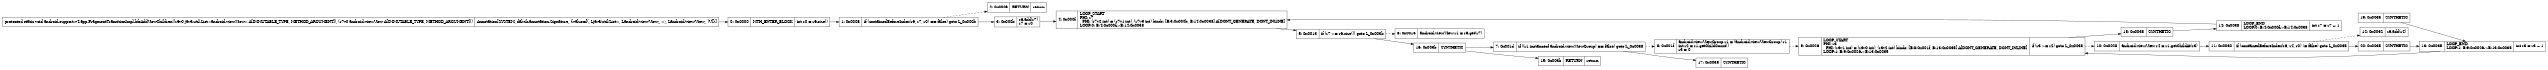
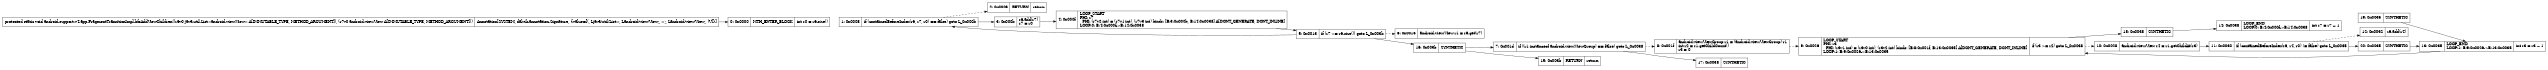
edge "14: 0x0038" -> "4: 0x000f": removed
edge "0: 0x0000" -> "1: 0x0008": now "5: 0x0013" -> "1: 0x0008"
